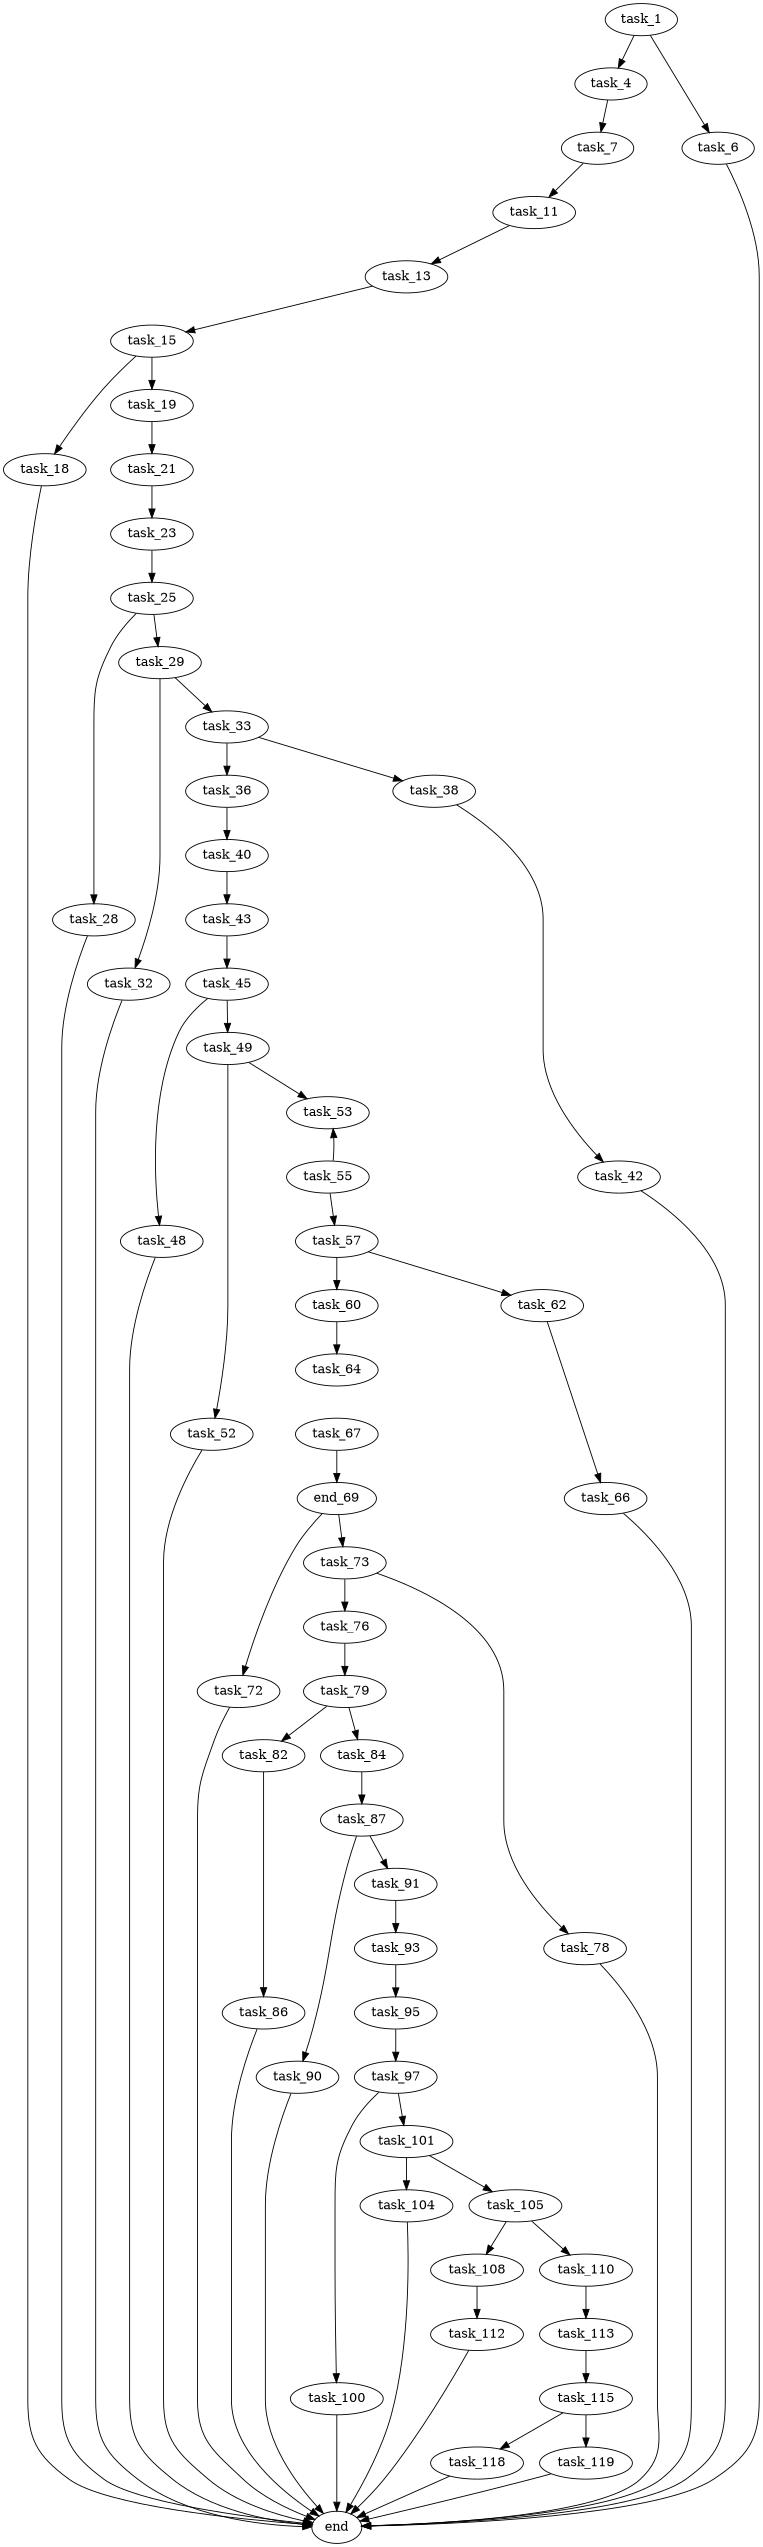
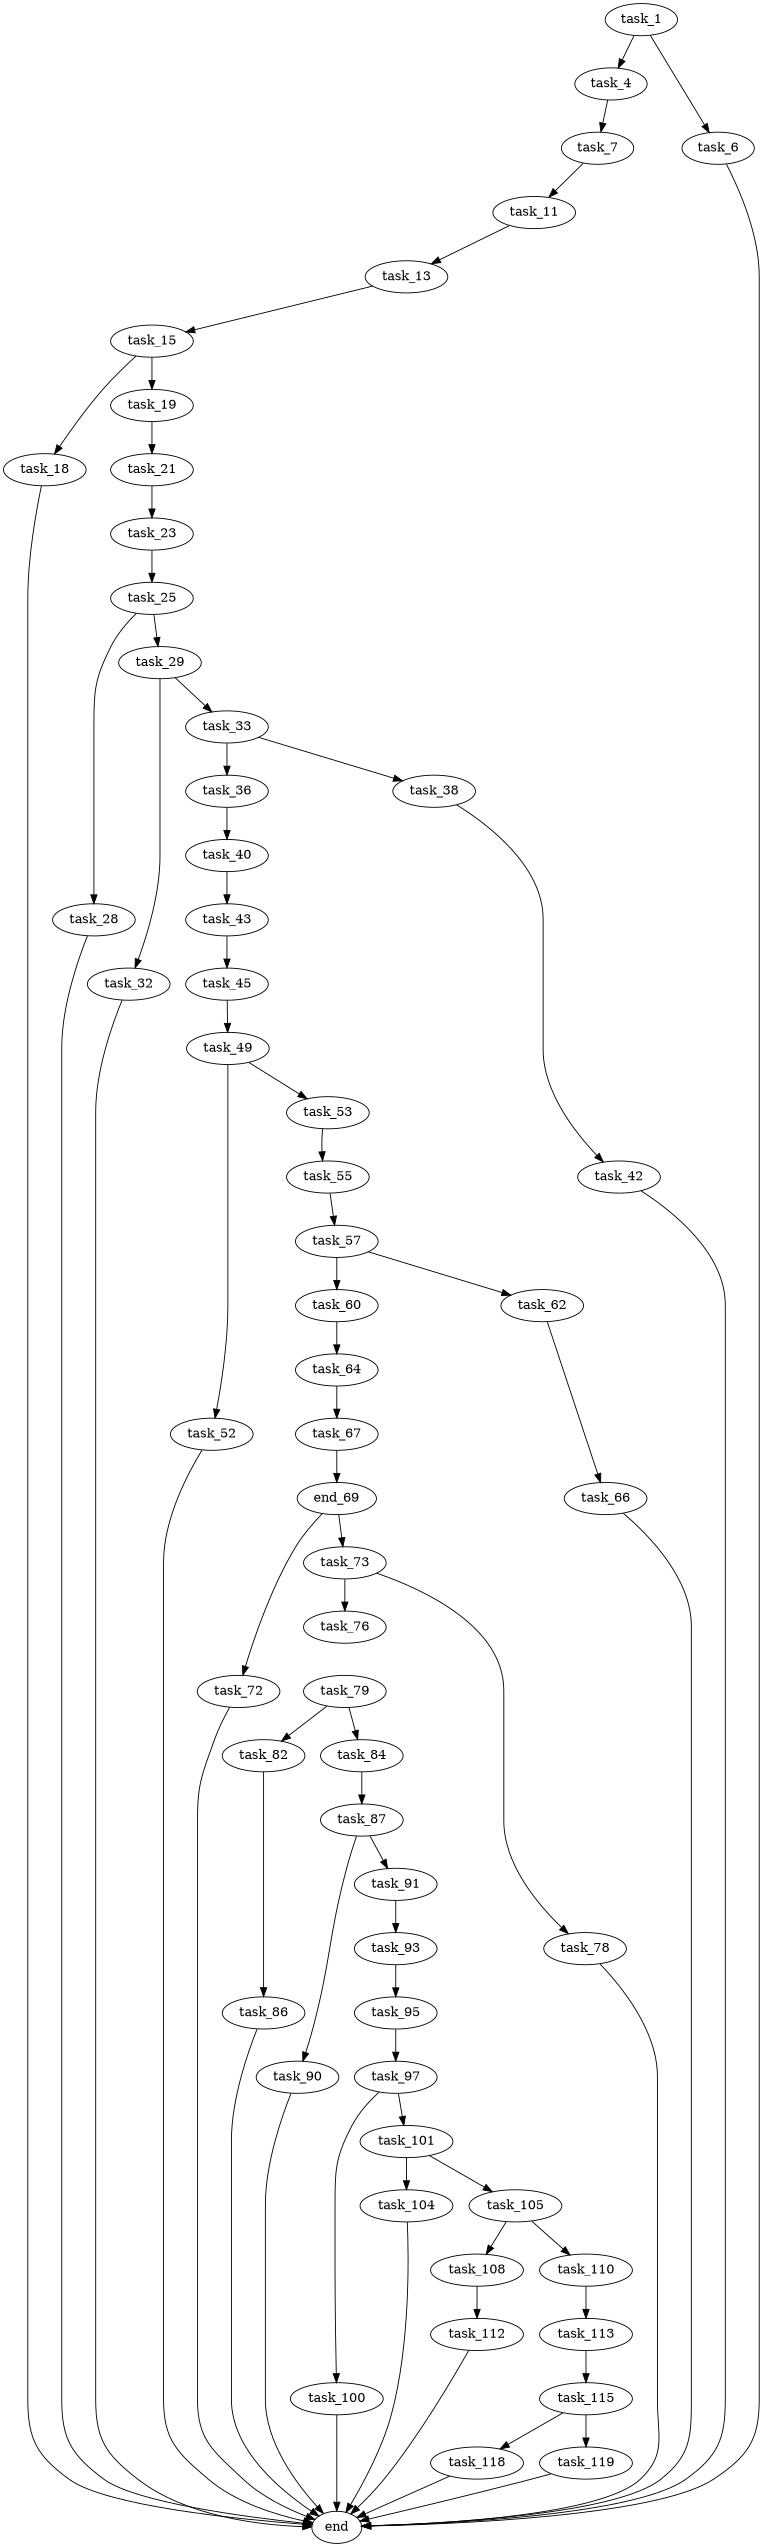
edge "task_55" -> "task_53": reversed
node "task_48": removed
edge "task_64" -> "task_67": added
edge "task_76" -> "task_79": removed
